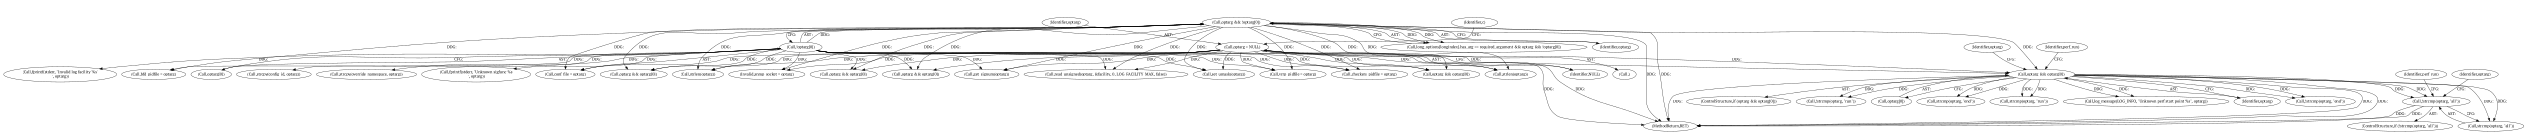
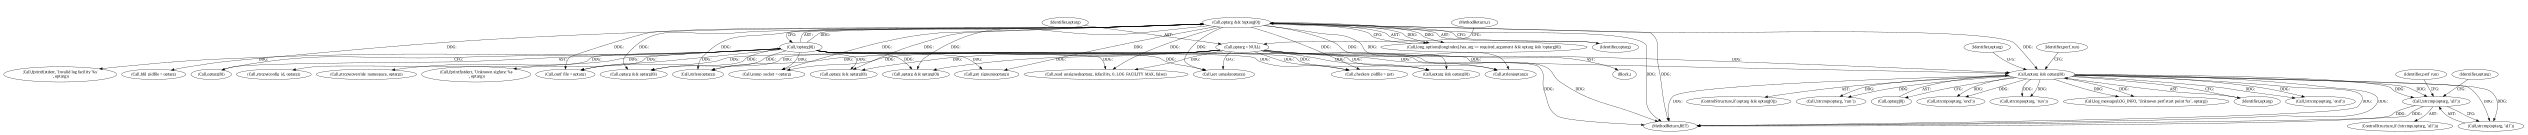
node "(Identifier,c)": label "(Identifier,c)" -> "(MethodReturn,c)"
edge "(Call,!optarg[0])" -> "(Call,conf_file = optarg)": label "AST: " -> "DDG: "
edge "(Call,optarg = NULL)" -> "(Call,set_umask(optarg))": label "DDG: " -> "CFG: "
edge "(Call,!optarg[0])" -> "(Call,bfd_pidfile = optarg)": removed, label "DDG:"
edge "(Call,optarg = NULL)" -> "(Call,get_signum(optarg))": removed, label "DDG:"
node "(Invalid,snmp_socket = optarg)": label "(Invalid,snmp_socket = optarg)" -> "(Call,snmp_socket = optarg)"
node "(Call,vrrp_pidfile = optarg)": removed
node "(Call,checkers_pidfile = optarg)": label "(Call,checkers_pidfile = optarg)" -> "(Call,checkers_pidfile = get)"
node "(Identifier,NULL)": removed
node "(Call,)": label "(Call,)" -> "(Block,)"
